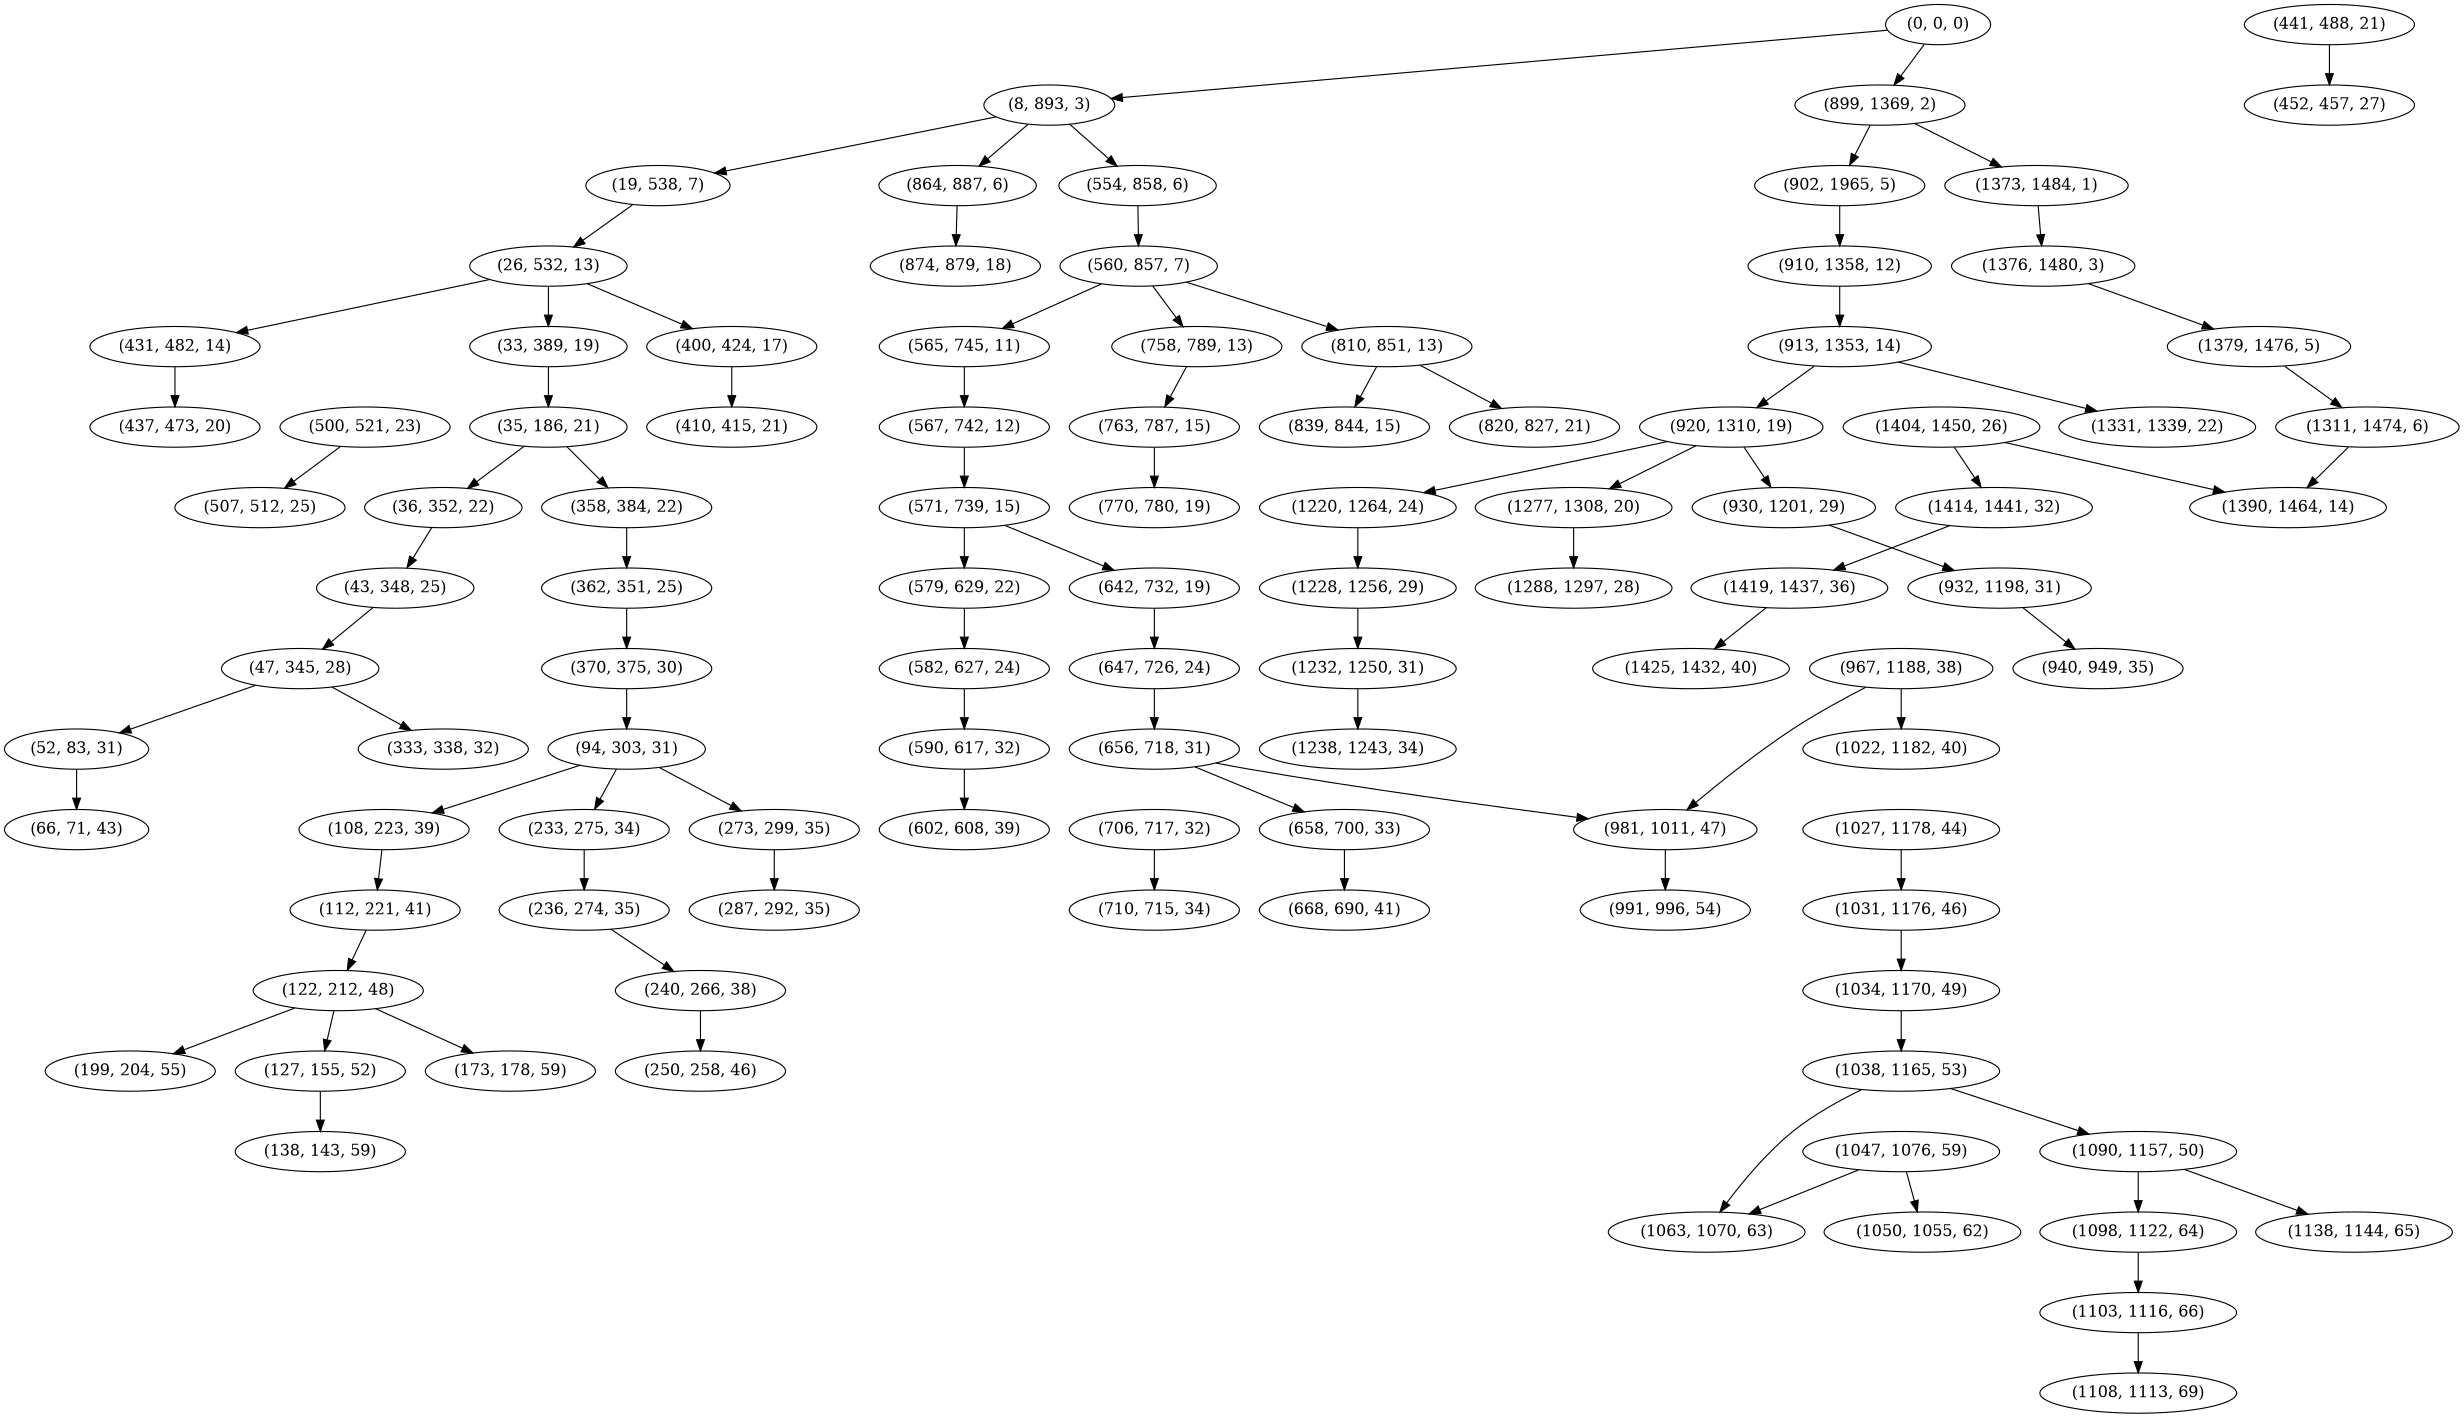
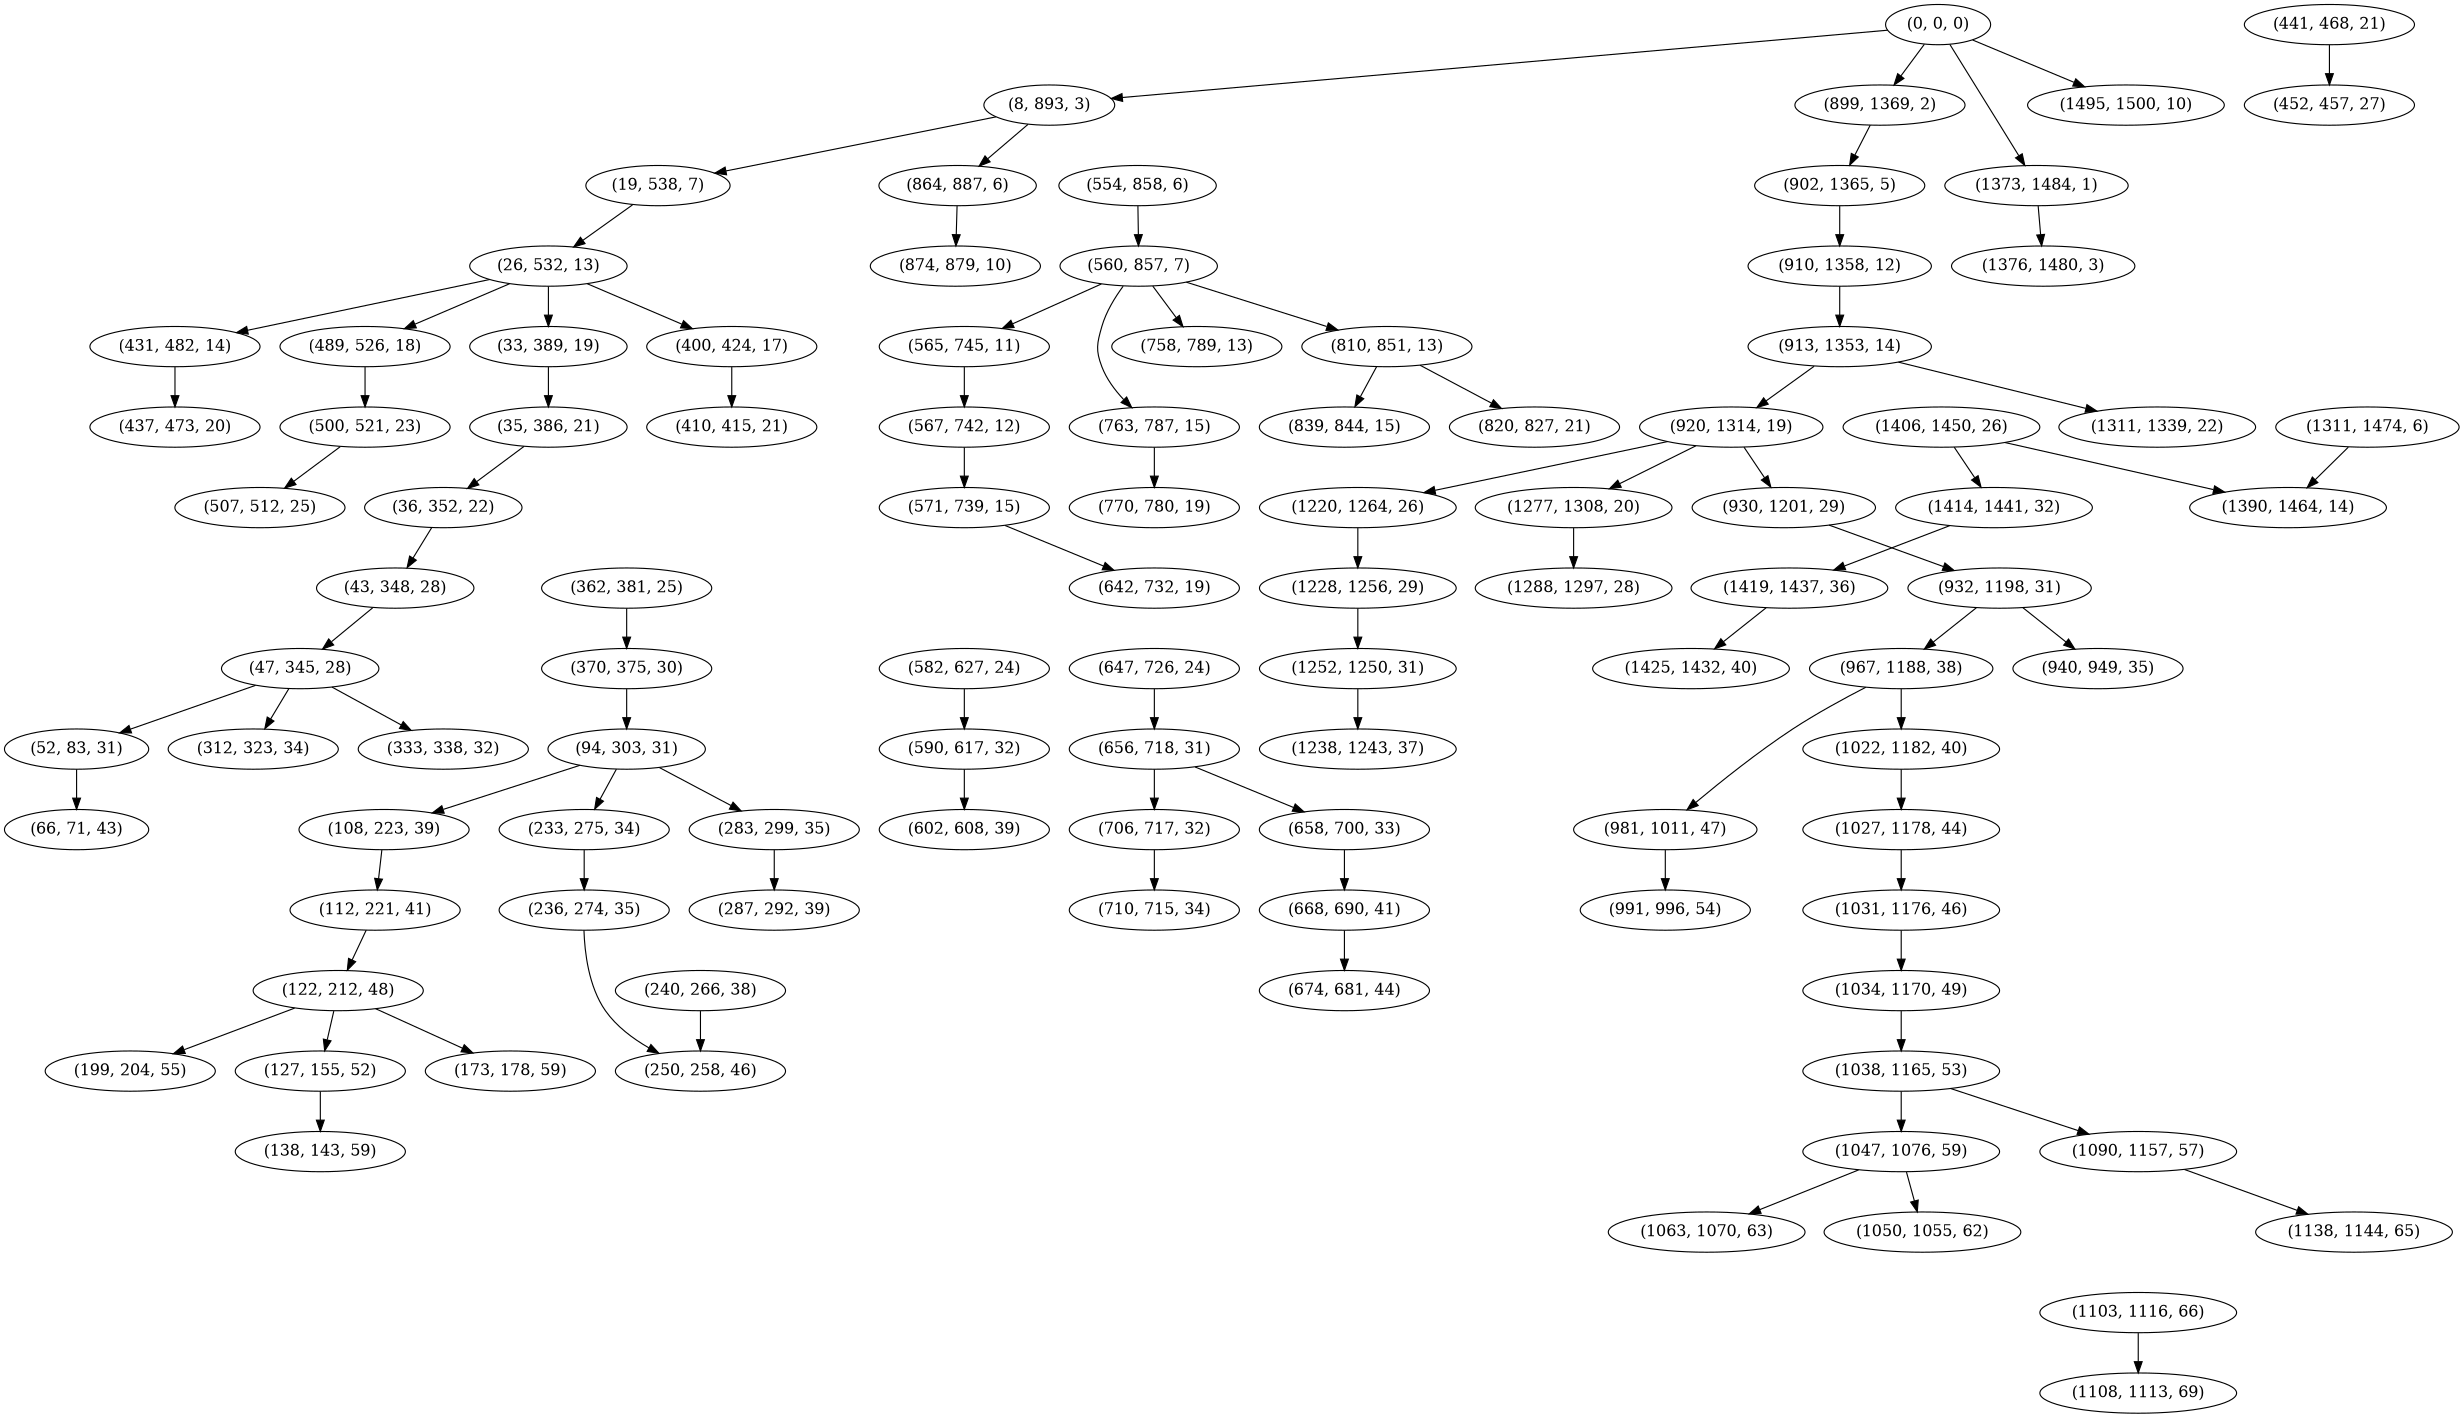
node "(441, 488, 21)": label "(441, 488, 21)" -> "(441, 468, 21)"
node "(1495, 1500, 10)": added
edge "(8, 893, 3)" -> "(554, 858, 6)": removed
edge "(899, 1369, 2)" -> "(1373, 1484, 1)": now "(0, 0, 0)" -> "(1373, 1484, 1)"
node "(902, 1965, 5)": label "(902, 1965, 5)" -> "(902, 1365, 5)"
node "(874, 879, 18)": label "(874, 879, 18)" -> "(874, 879, 10)"
node "(489, 526, 18)": added
node "(1379, 1476, 5)": removed
edge "(758, 789, 13)" -> "(763, 787, 15)": now "(560, 857, 7)" -> "(763, 787, 15)"
node "(35, 186, 21)": label "(35, 186, 21)" -> "(35, 386, 21)"
node "(920, 1310, 19)": label "(920, 1310, 19)" -> "(920, 1314, 19)"
node "(1404, 1450, 26)": label "(1404, 1450, 26)" -> "(1406, 1450, 26)"
node "(1331, 1339, 22)": label "(1331, 1339, 22)" -> "(1311, 1339, 22)"
node "(358, 384, 22)": removed
node "(1220, 1264, 24)": label "(1220, 1264, 24)" -> "(1220, 1264, 26)"
node "(43, 348, 25)": label "(43, 348, 25)" -> "(43, 348, 28)"
node "(362, 351, 25)": label "(362, 351, 25)" -> "(362, 381, 25)"
node "(579, 629, 22)": removed
edge "(642, 732, 19)" -> "(647, 726, 24)": removed
edge "(932, 1198, 31)" -> "(967, 1188, 38)": added
node "(1232, 1250, 31)": label "(1232, 1250, 31)" -> "(1252, 1250, 31)"
node "(312, 323, 34)": added
node "(1238, 1243, 34)": label "(1238, 1243, 34)" -> "(1238, 1243, 37)"
edge "(1022, 1182, 40)" -> "(1027, 1178, 44)": added
edge "(656, 718, 31)" -> "(981, 1011, 47)": now "(656, 718, 31)" -> "(706, 717, 32)"
node "(273, 299, 35)": label "(273, 299, 35)" -> "(283, 299, 35)"
node "(287, 292, 35)": label "(287, 292, 35)" -> "(287, 292, 39)"
edge "(236, 274, 35)" -> "(240, 266, 38)": now "(236, 274, 35)" -> "(250, 258, 46)"
node "(674, 681, 44)": added
edge "(1038, 1165, 53)" -> "(1063, 1070, 63)": now "(1038, 1165, 53)" -> "(1047, 1076, 59)"
node "(1090, 1157, 50)": label "(1090, 1157, 50)" -> "(1090, 1157, 57)"
node "(1098, 1122, 64)": removed
